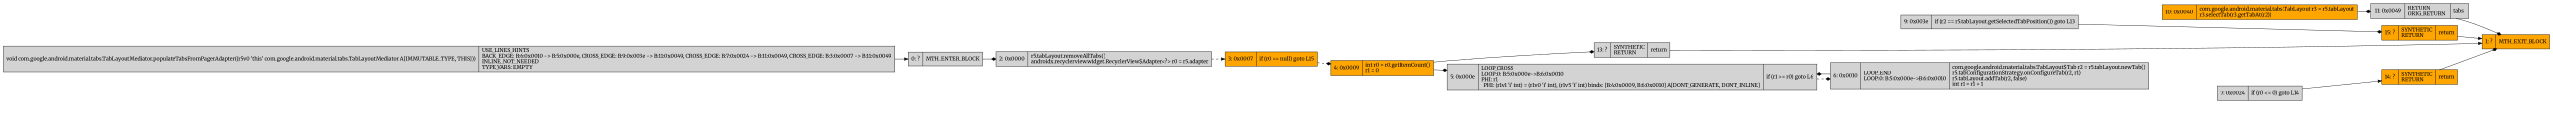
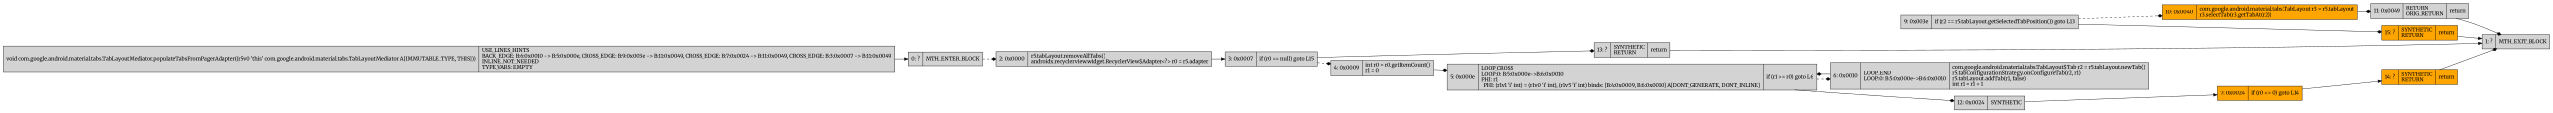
node "11: 0x0049": text "tabs" -> "return"
edge "9: 0x003e" -> "10: 0x0040": added
node "1: ?": fillcolor orange -> lightgrey
edge "4: 0x0009" -> "13: ?": now "3: 0x0007" -> "13: ?"
edge "0: ?" -> "2: 0x0000": style solid -> dashed
edge "2: 0x0000" -> "3: 0x0007": style dashed -> solid
node "3: 0x0007": fillcolor orange -> lightgrey
node "4: 0x0009": fillcolor orange -> lightgrey
node "6: 0x0010": text "r5.tabLayout.addTab(r2, false)" -> "r5.tabLayout.addTab(r1, false)"
node "7: 0x0024": fillcolor lightgrey -> orange
node "12: 0x0024": added
